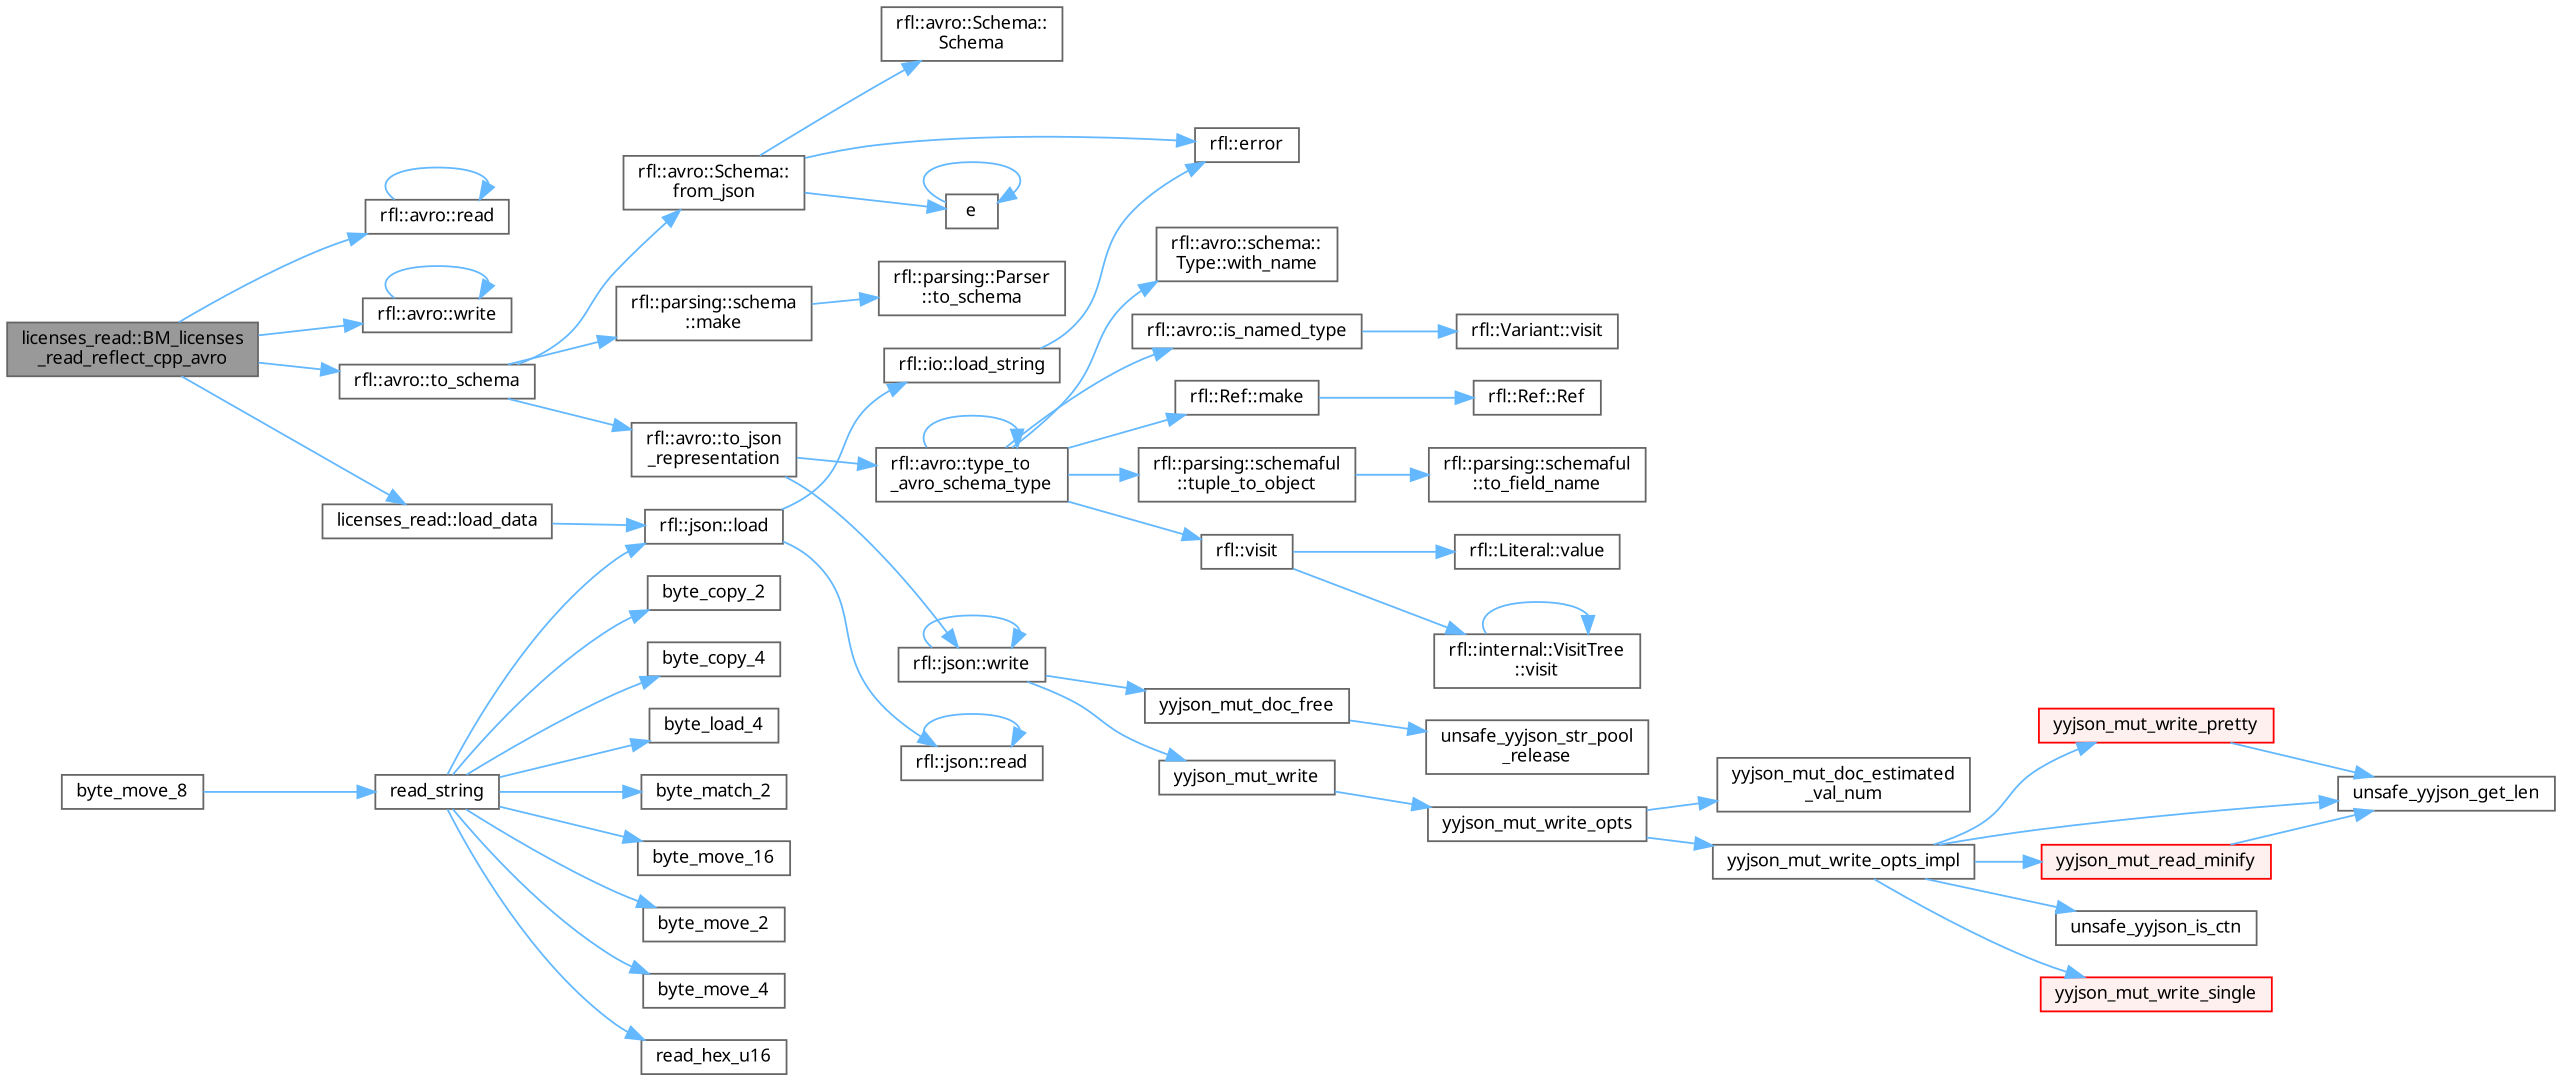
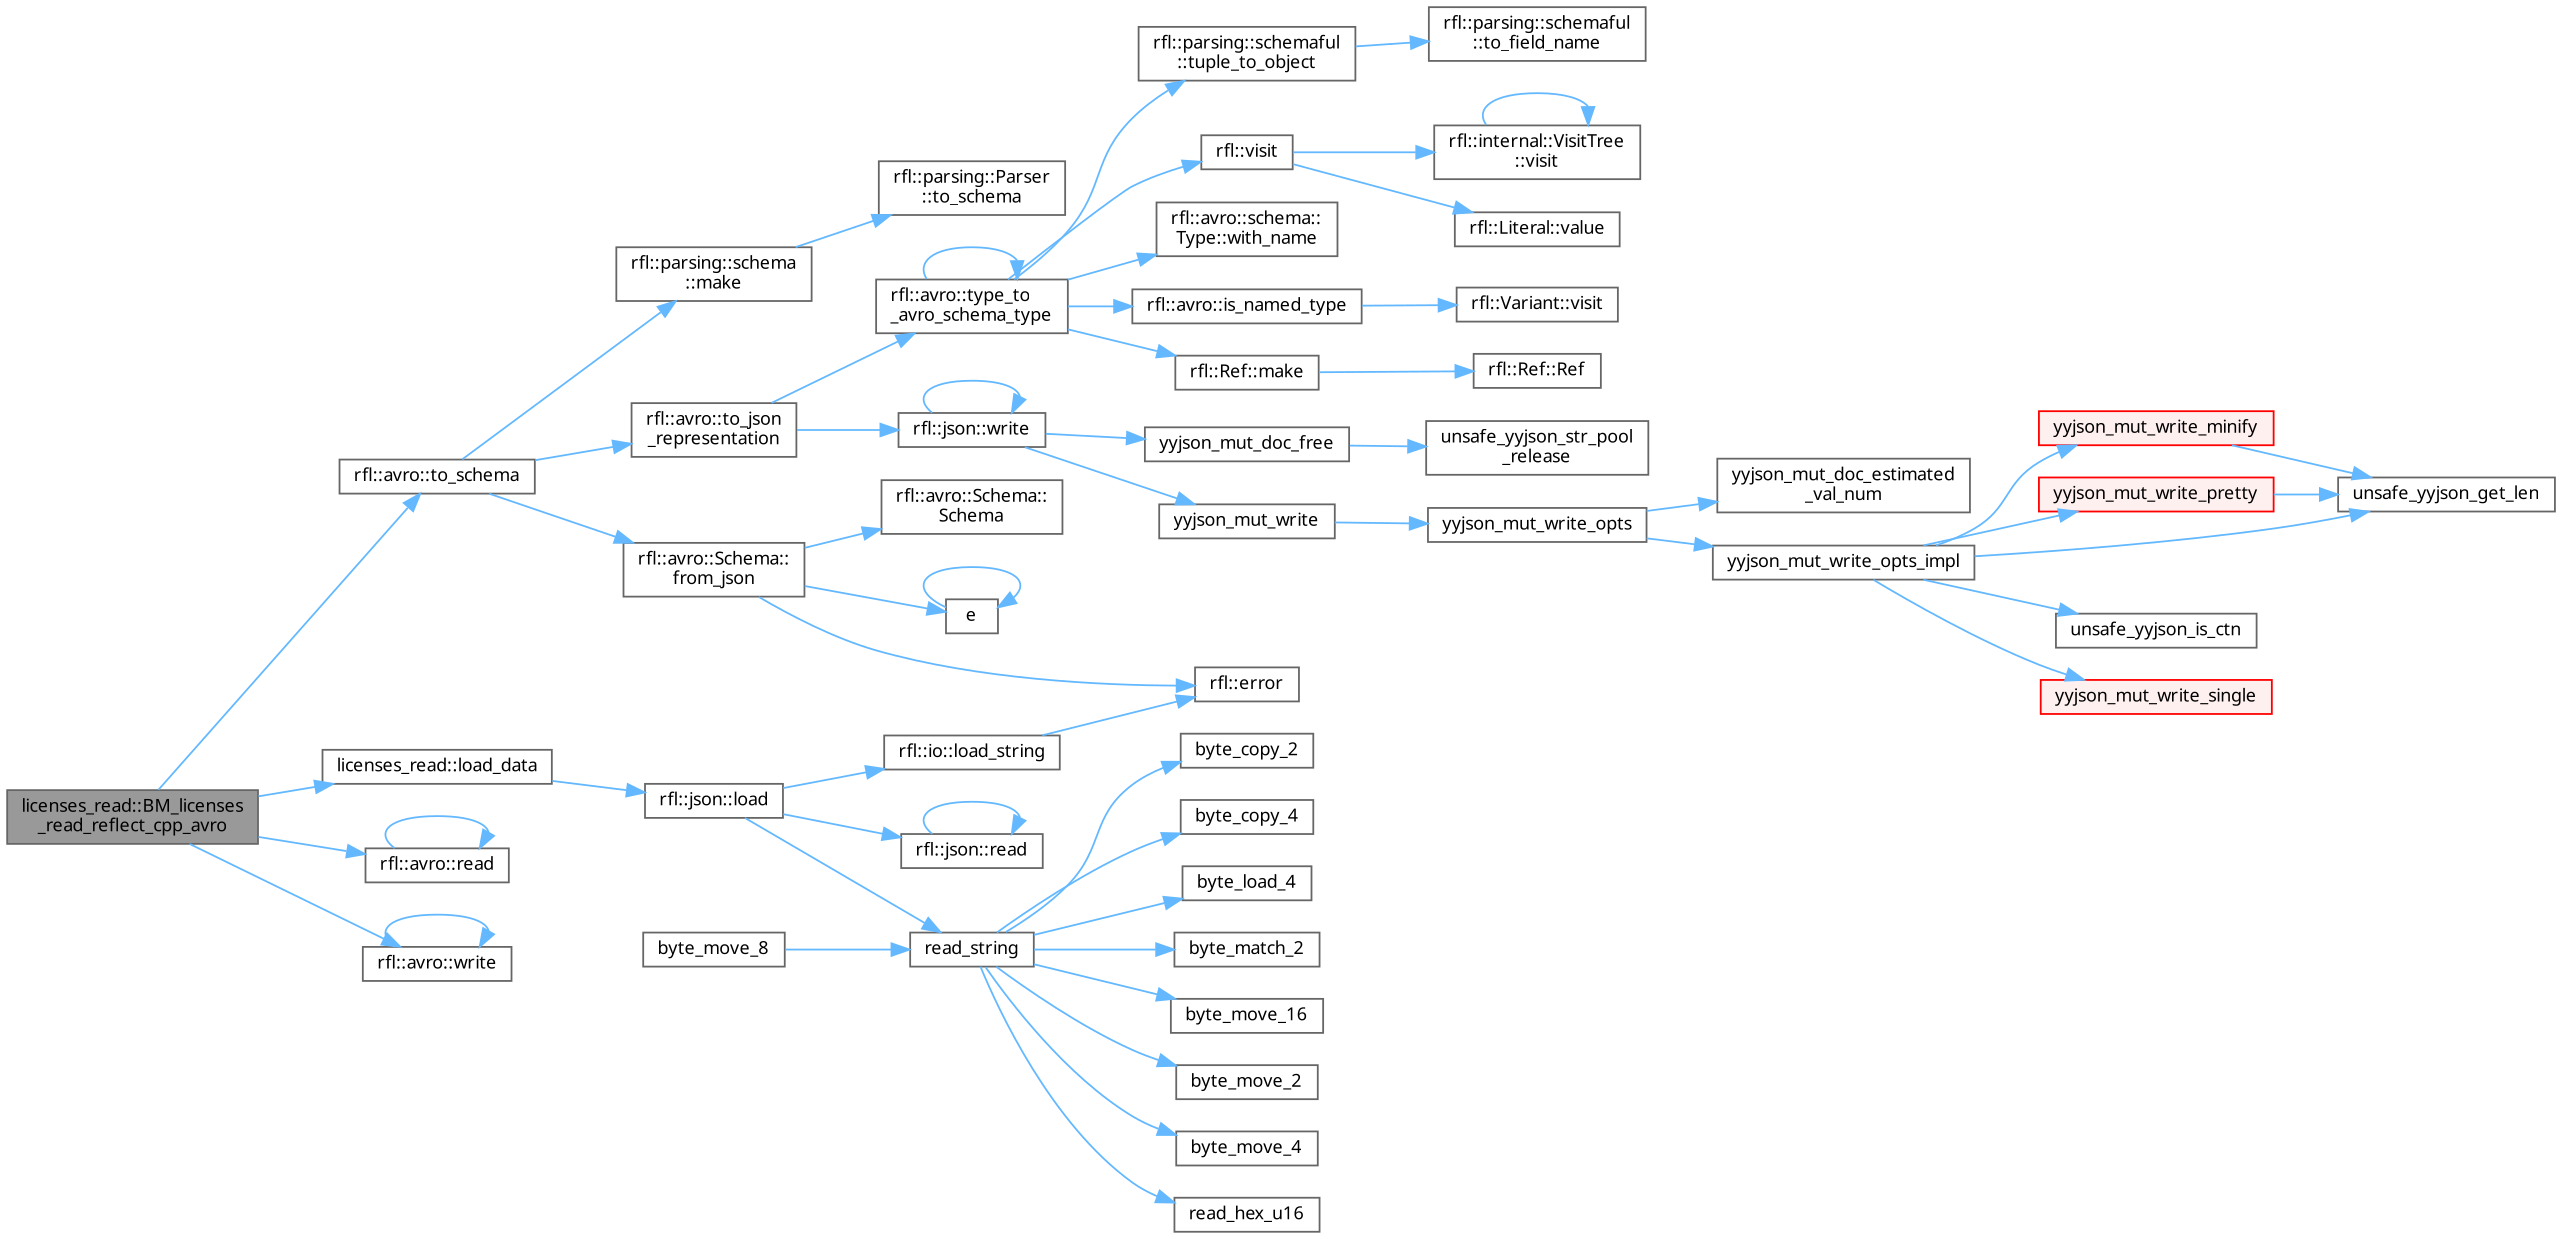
edge "read_string" -> "rfl::json::load": reversed
node "yyjson_mut_read_minify": label "yyjson_mut_read_minify" -> "yyjson_mut_write_minify"
